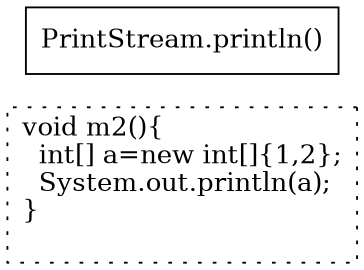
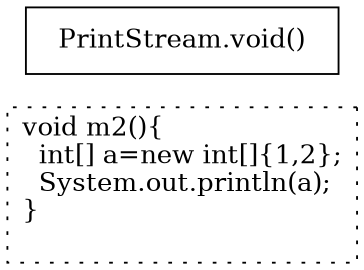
node "PrintStream.println()": label "PrintStream.println()" -> "PrintStream.void()"
